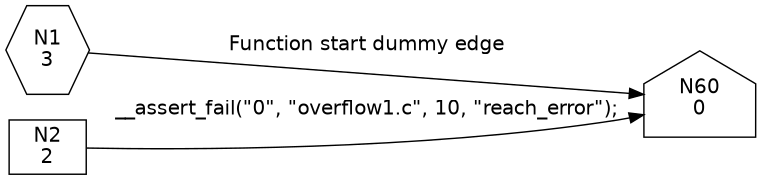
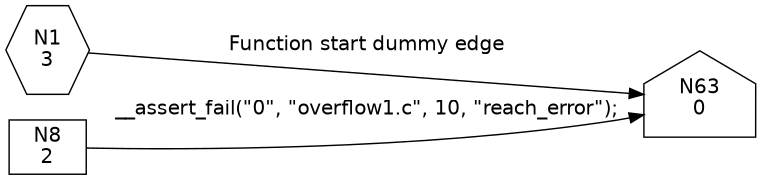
node "N60 0": label "N60 0" -> "N63 0"
node "N2 2": label "N2 2" -> "N8 2"
